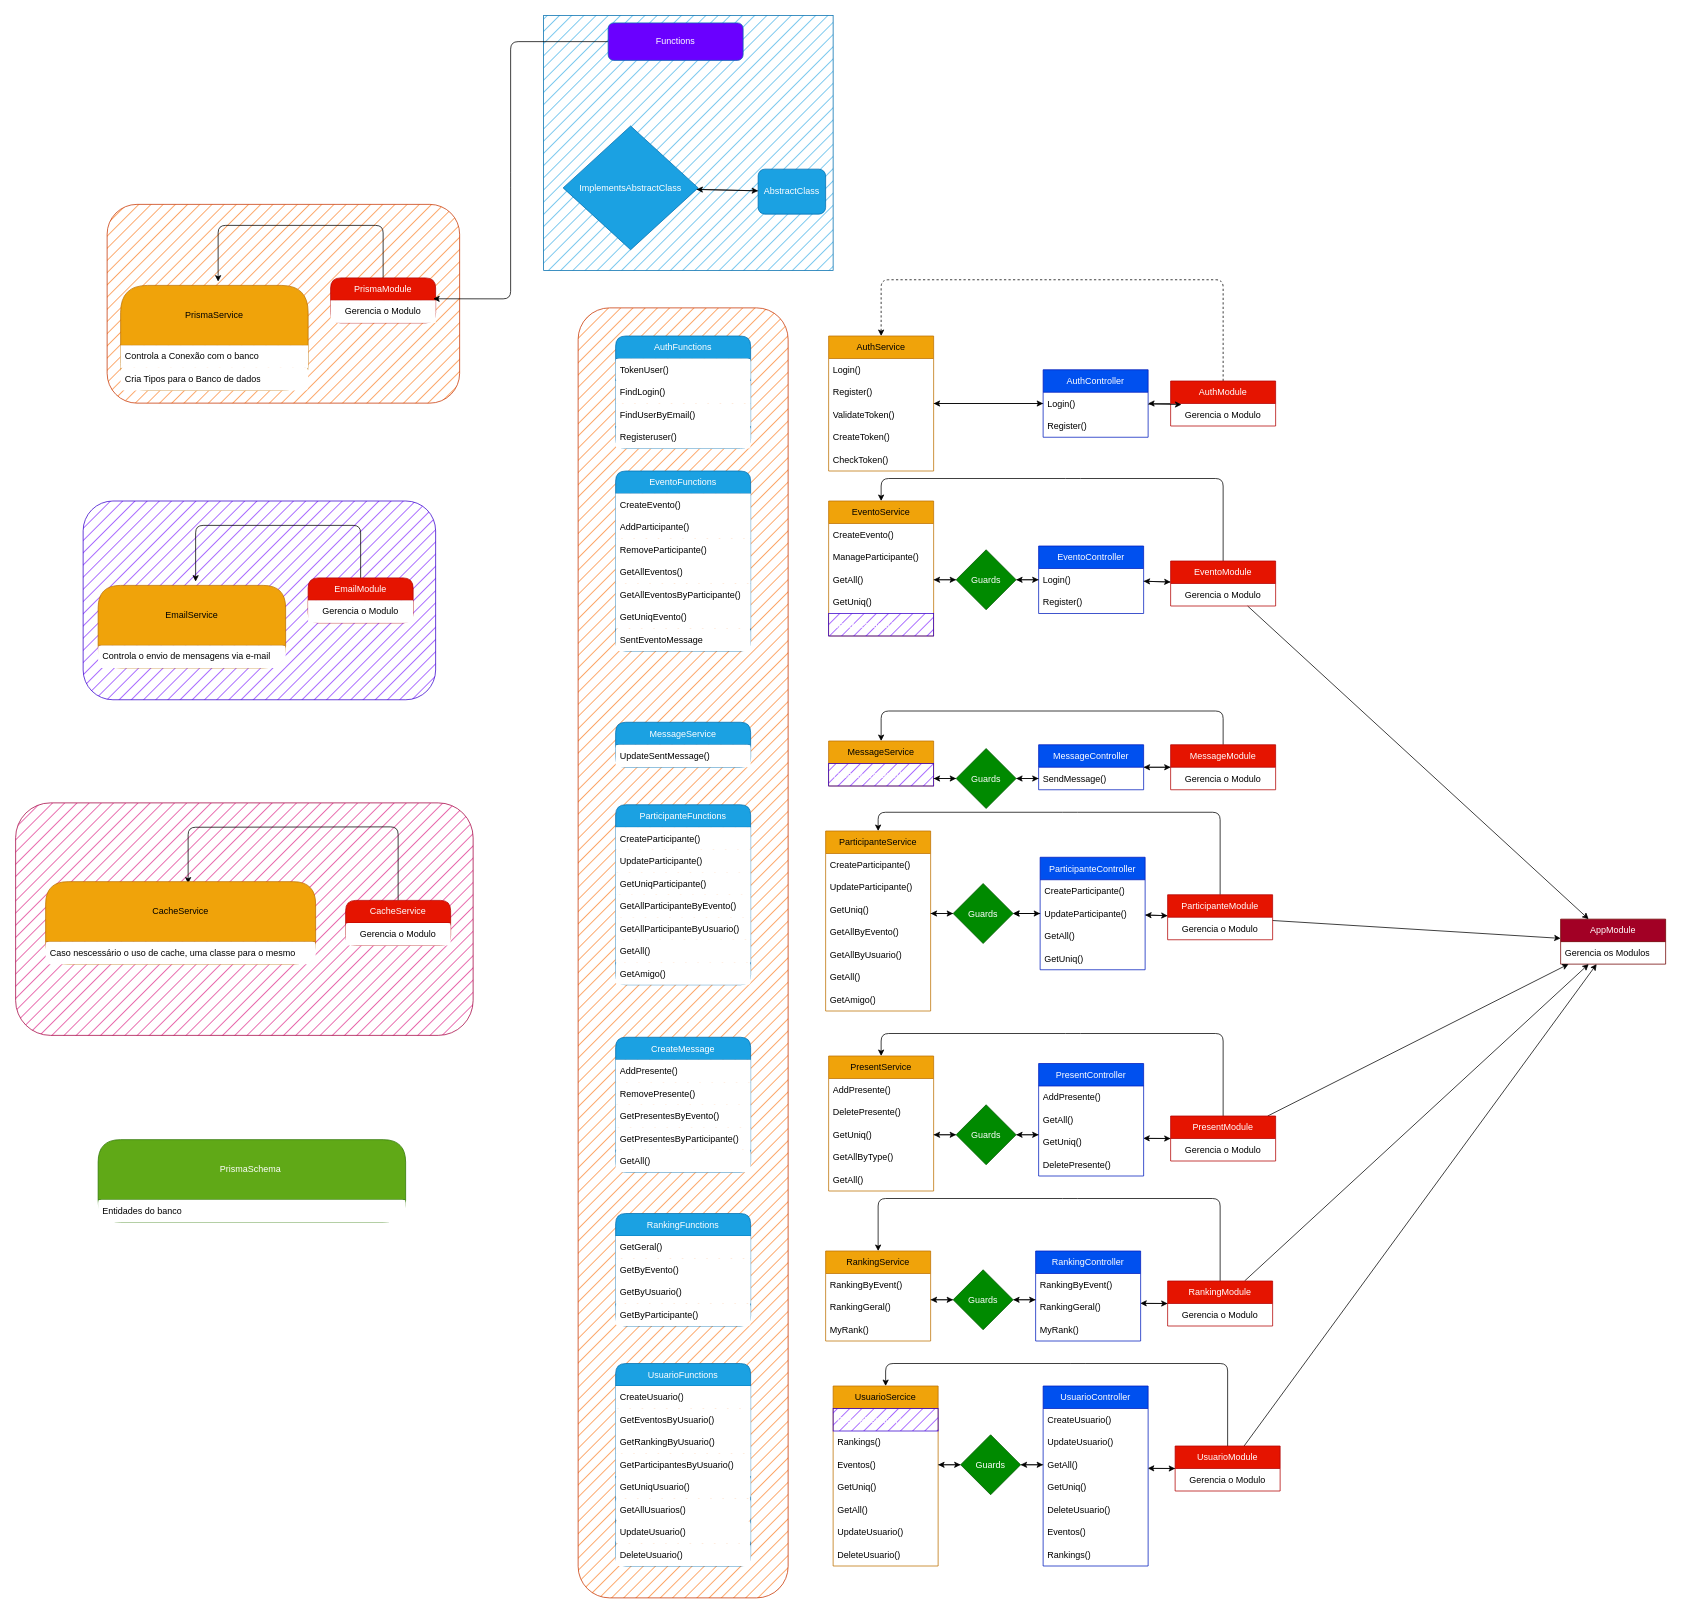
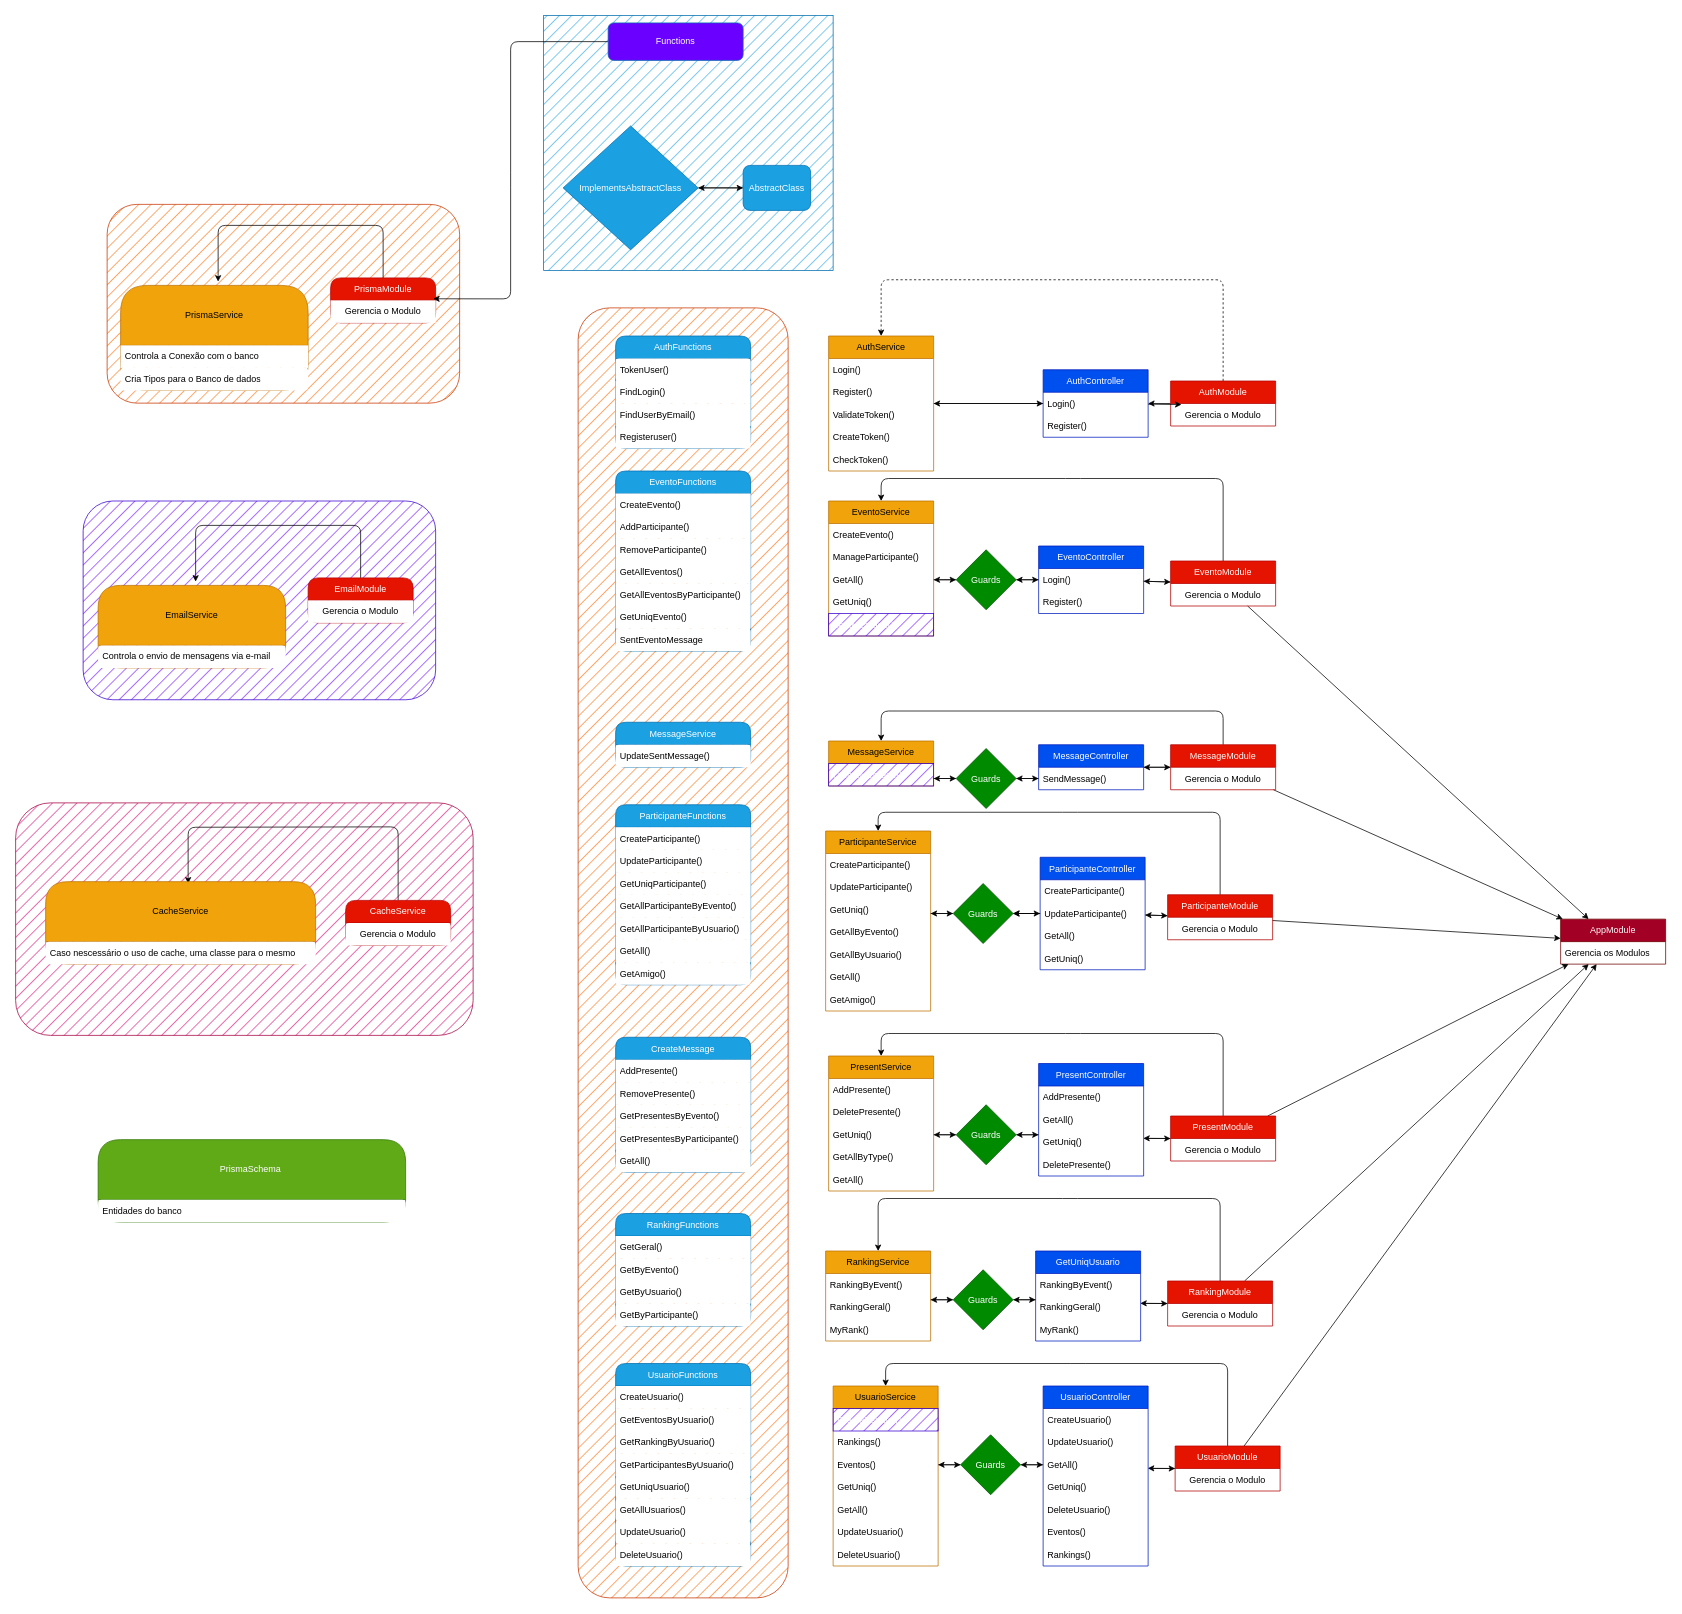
node "AbstractClass": moved (792, 192) -> (777, 188)
edge "MessageModule" -> "AppModule": added
node "RankingController": label "RankingController" -> "GetUniqUsuario"
